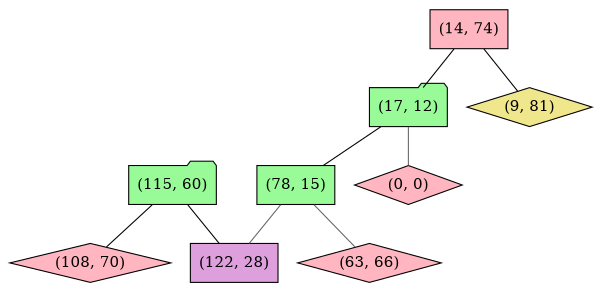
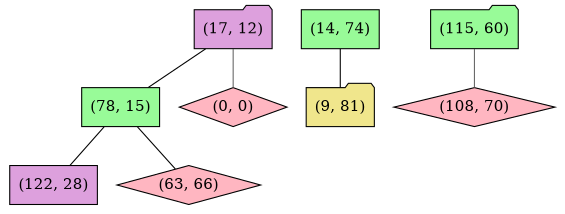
node "(14, 74)": fillcolor lightpink -> palegreen
edge "(14, 74)" -- "(17, 12)": removed
node "(17, 12)": fillcolor palegreen -> plum
node "(9, 81)": shape diamond -> folder
edge "(115, 60)" -- "(122, 28)": removed
edge "(78, 15)" -- "(122, 28)": color gray40 -> black
edge "(115, 60)" -- "(108, 70)": color black -> gray40
edge "(78, 15)" -- "(63, 66)": color gray40 -> black
